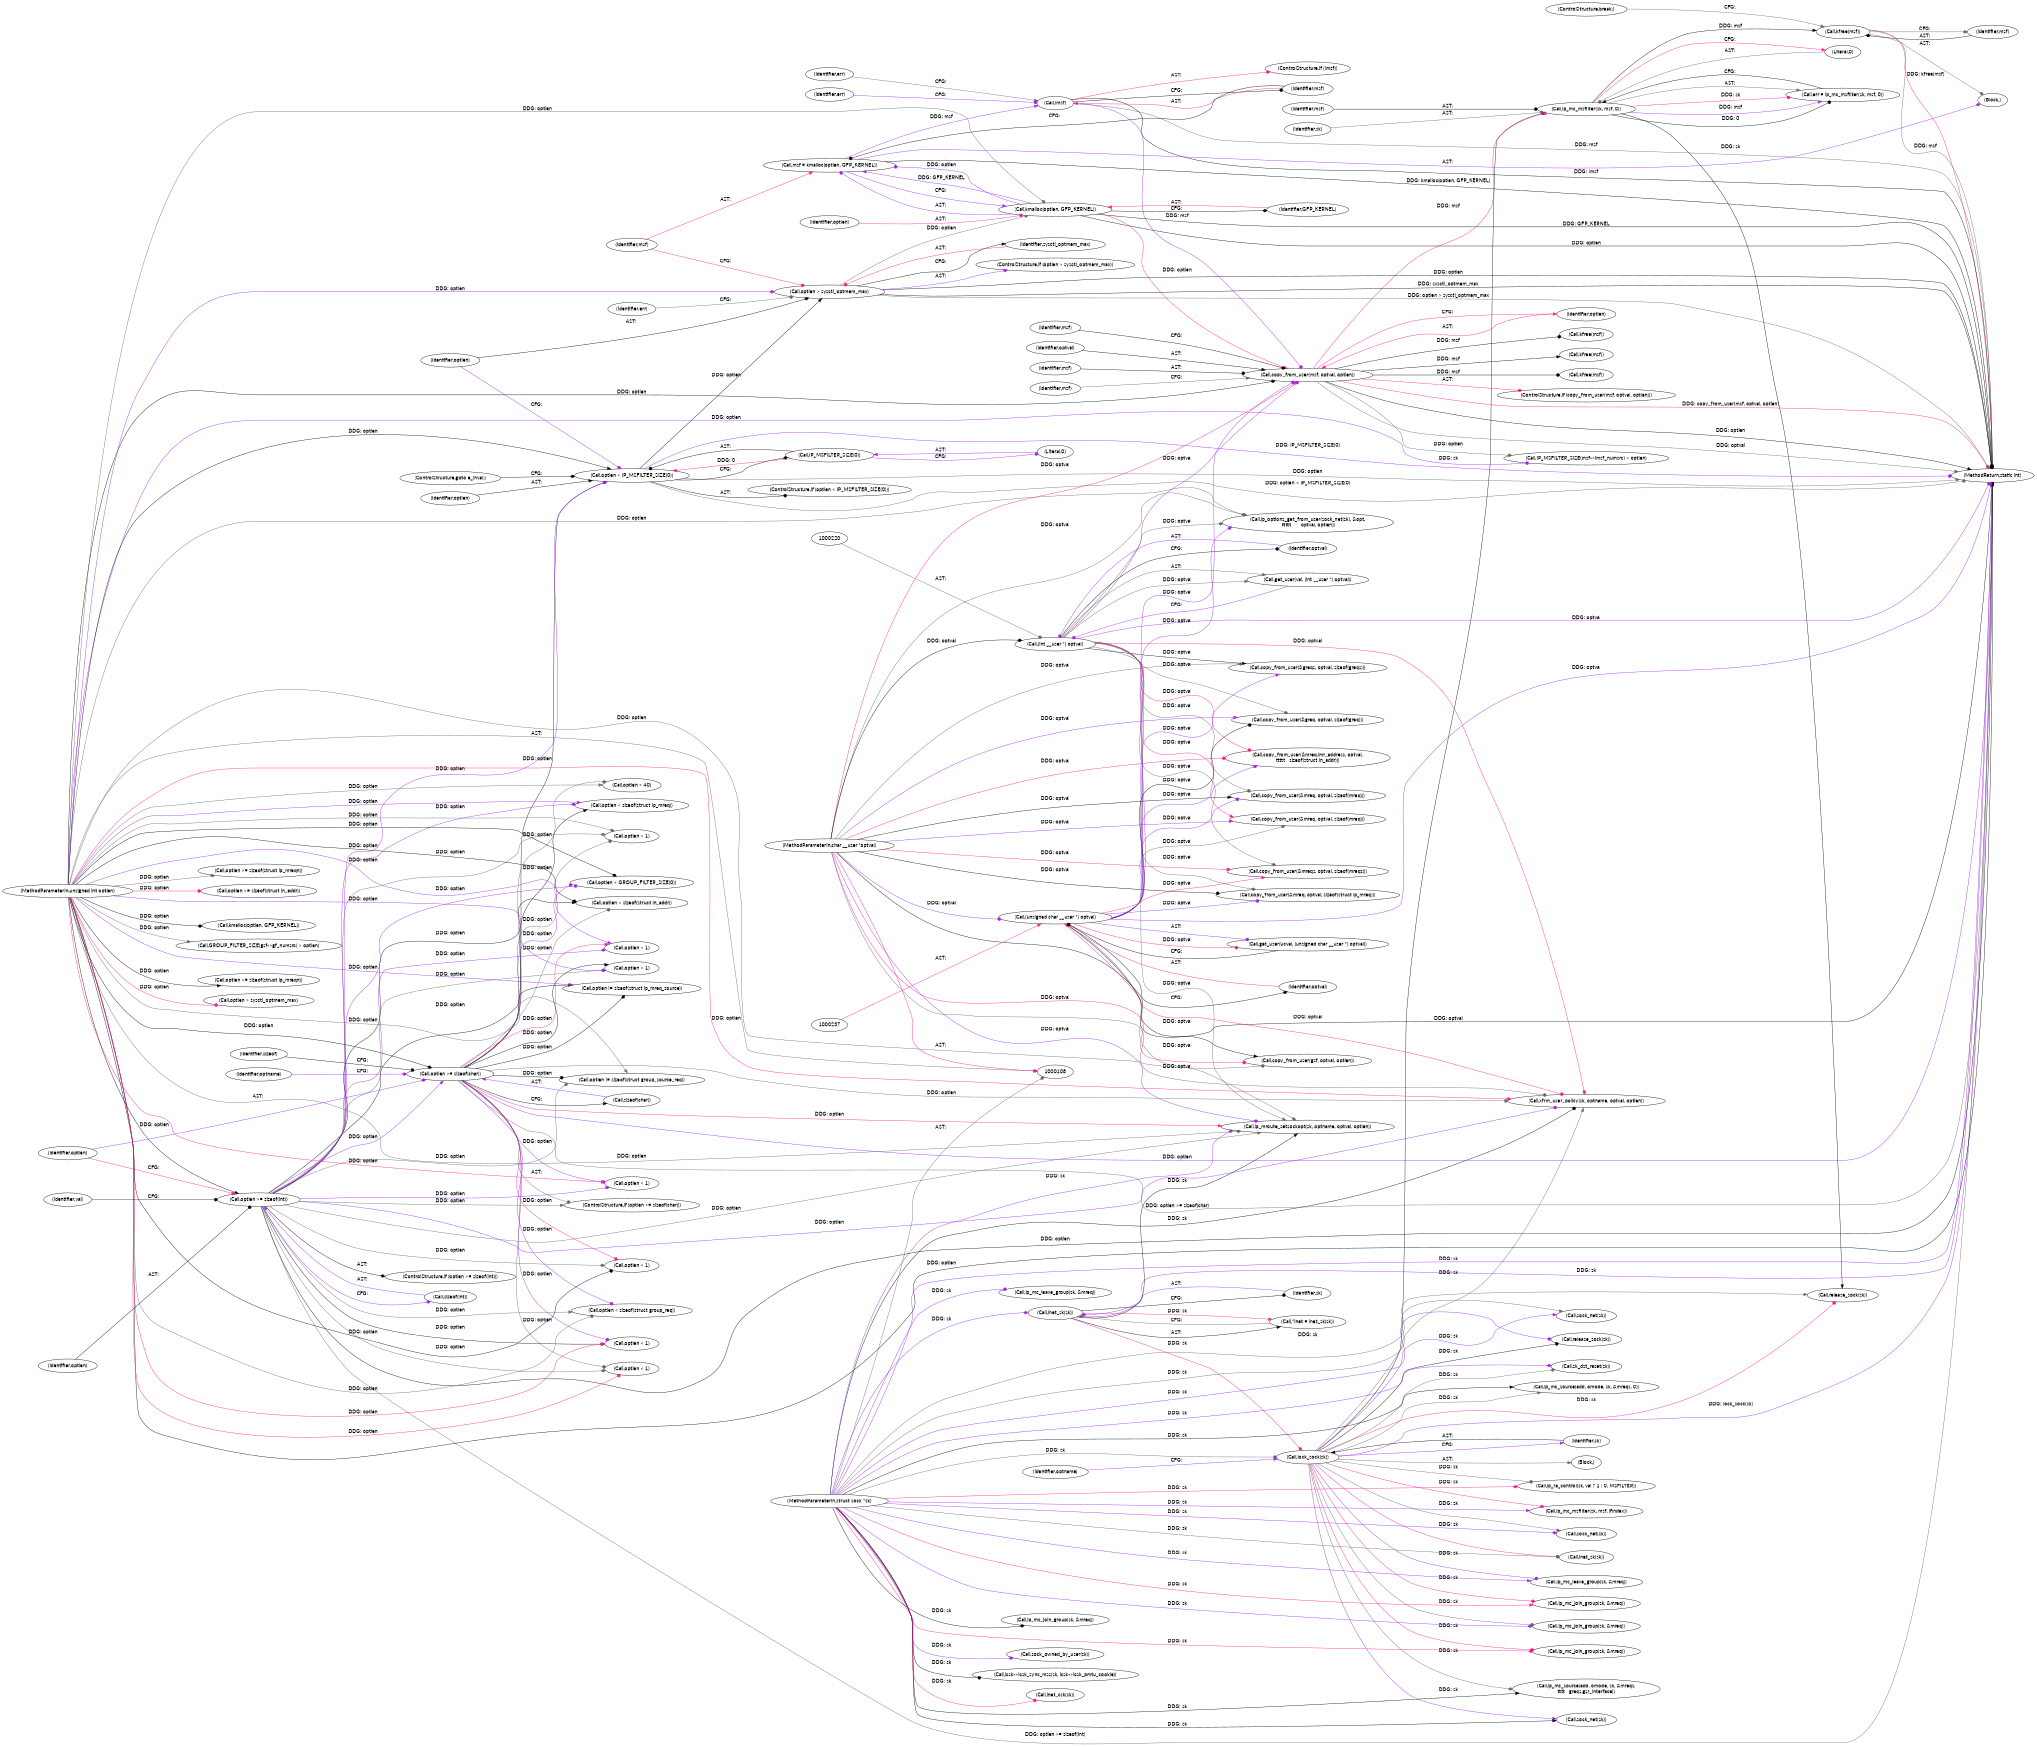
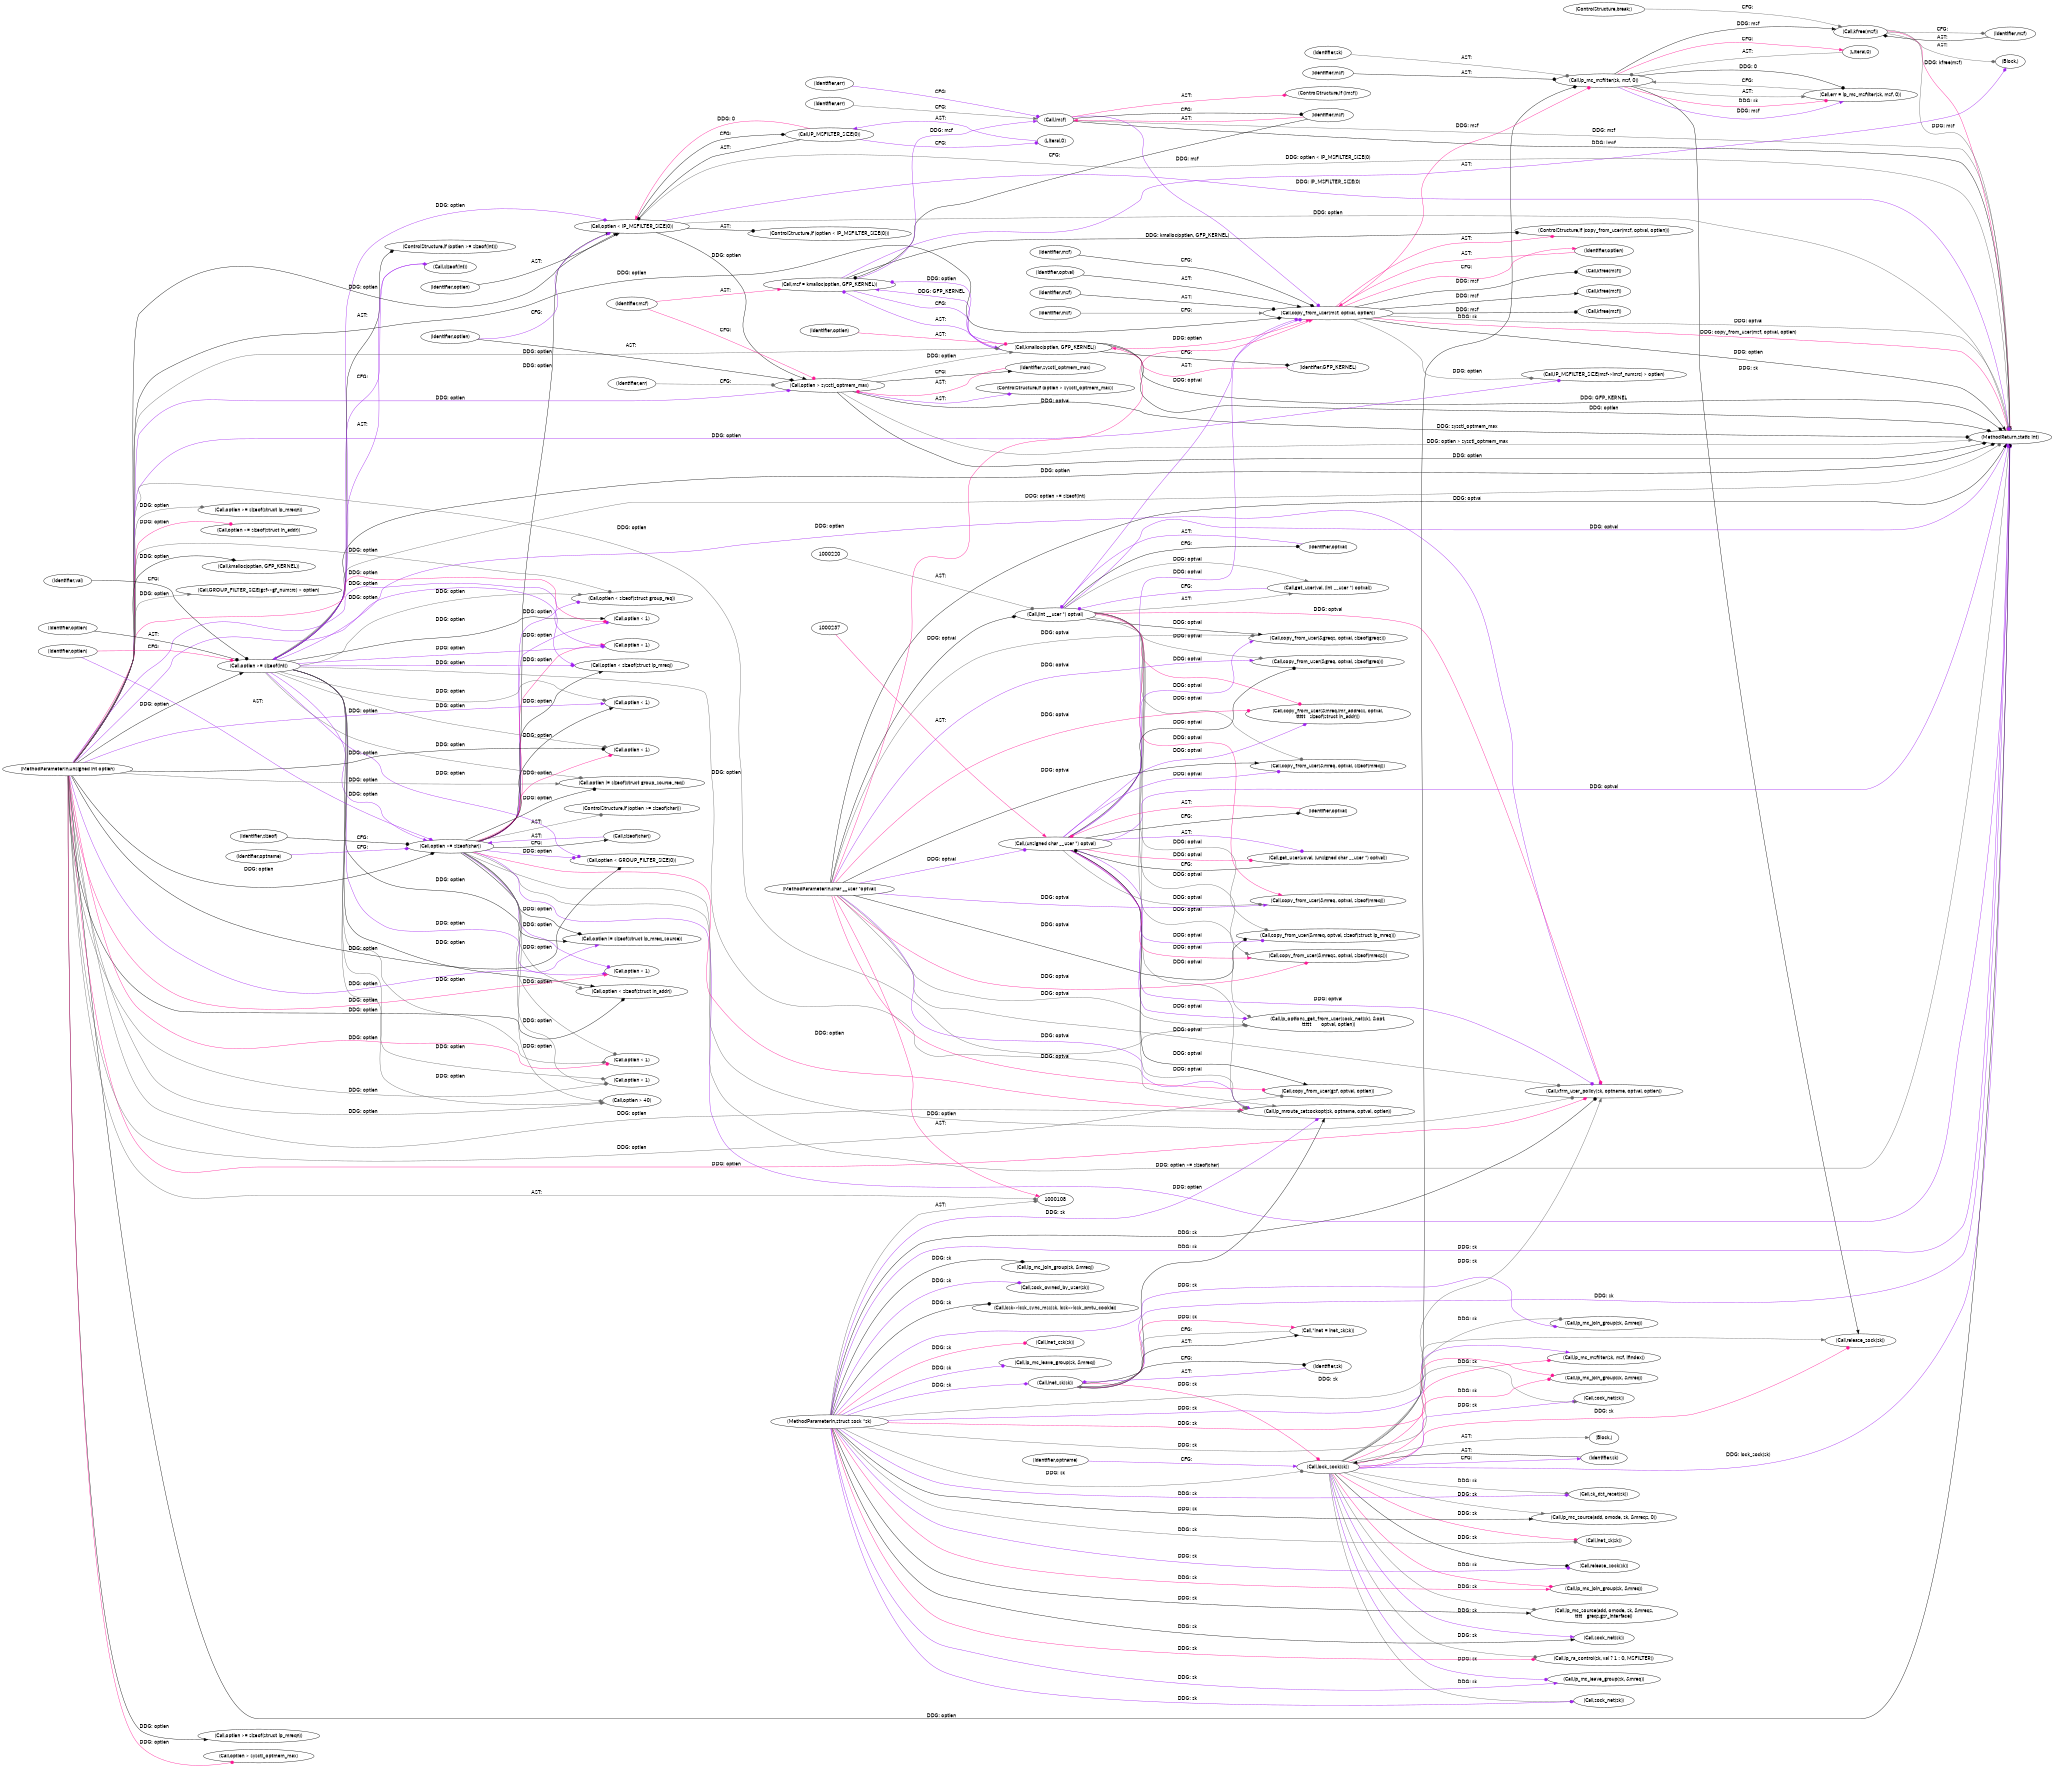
edge "(Call,err = ip_mc_msfilter(sk, msf, 0))" -> "(Call,ip_mc_msfilter(sk, msf, 0))": color black -> gray40
edge "(Call,msf = kmalloc(optlen, GFP_KERNEL))" -> "(MethodReturn,static int)": now "(Call,msf = kmalloc(optlen, GFP_KERNEL))" -> "(ControlStructure,if (copy_from_user(msf, optval, optlen)))"
node "(ControlStructure,goto e_inval;)": removed
edge "(Call,(unsigned char __user *) optval)" -> "(Call,xfrm_user_policy(sk, optname, optval, optlen))": color deeppink -> purple
edge "(Call,optlen >= sizeof(int))" -> "(ControlStructure,if (optlen >= sizeof(char)))": now "(Call,optlen >= sizeof(int))" -> "(Call,optlen > 40)"
